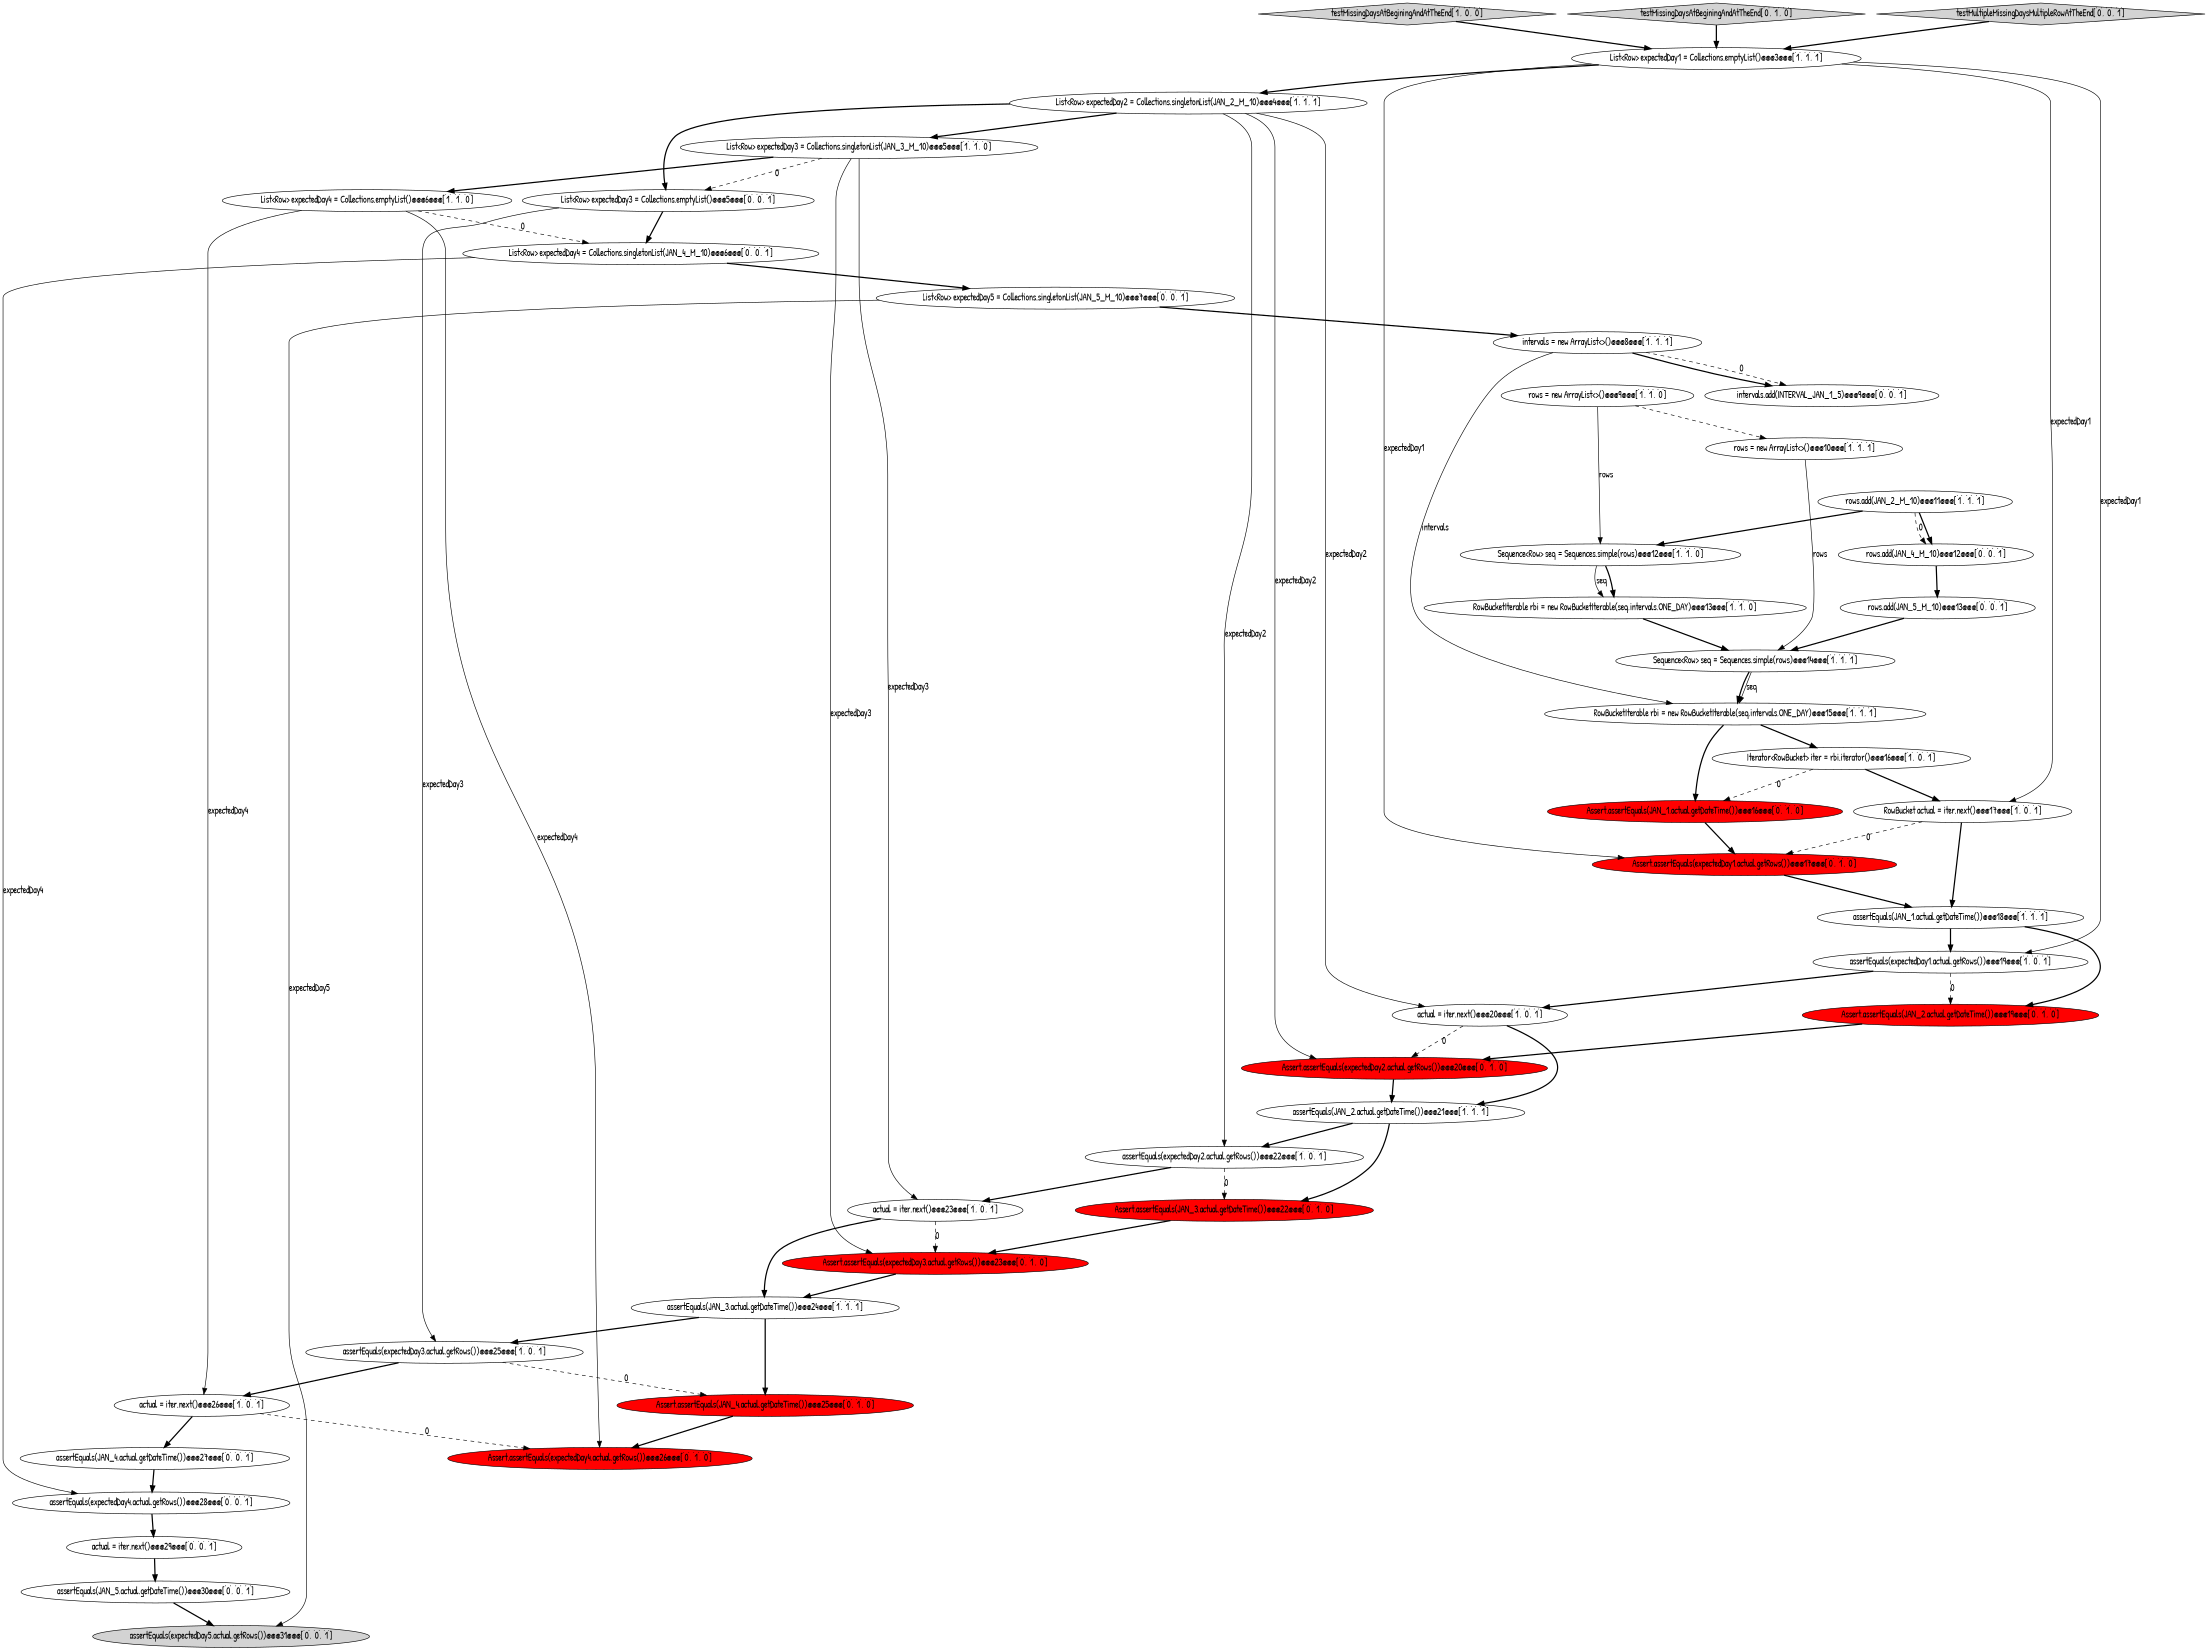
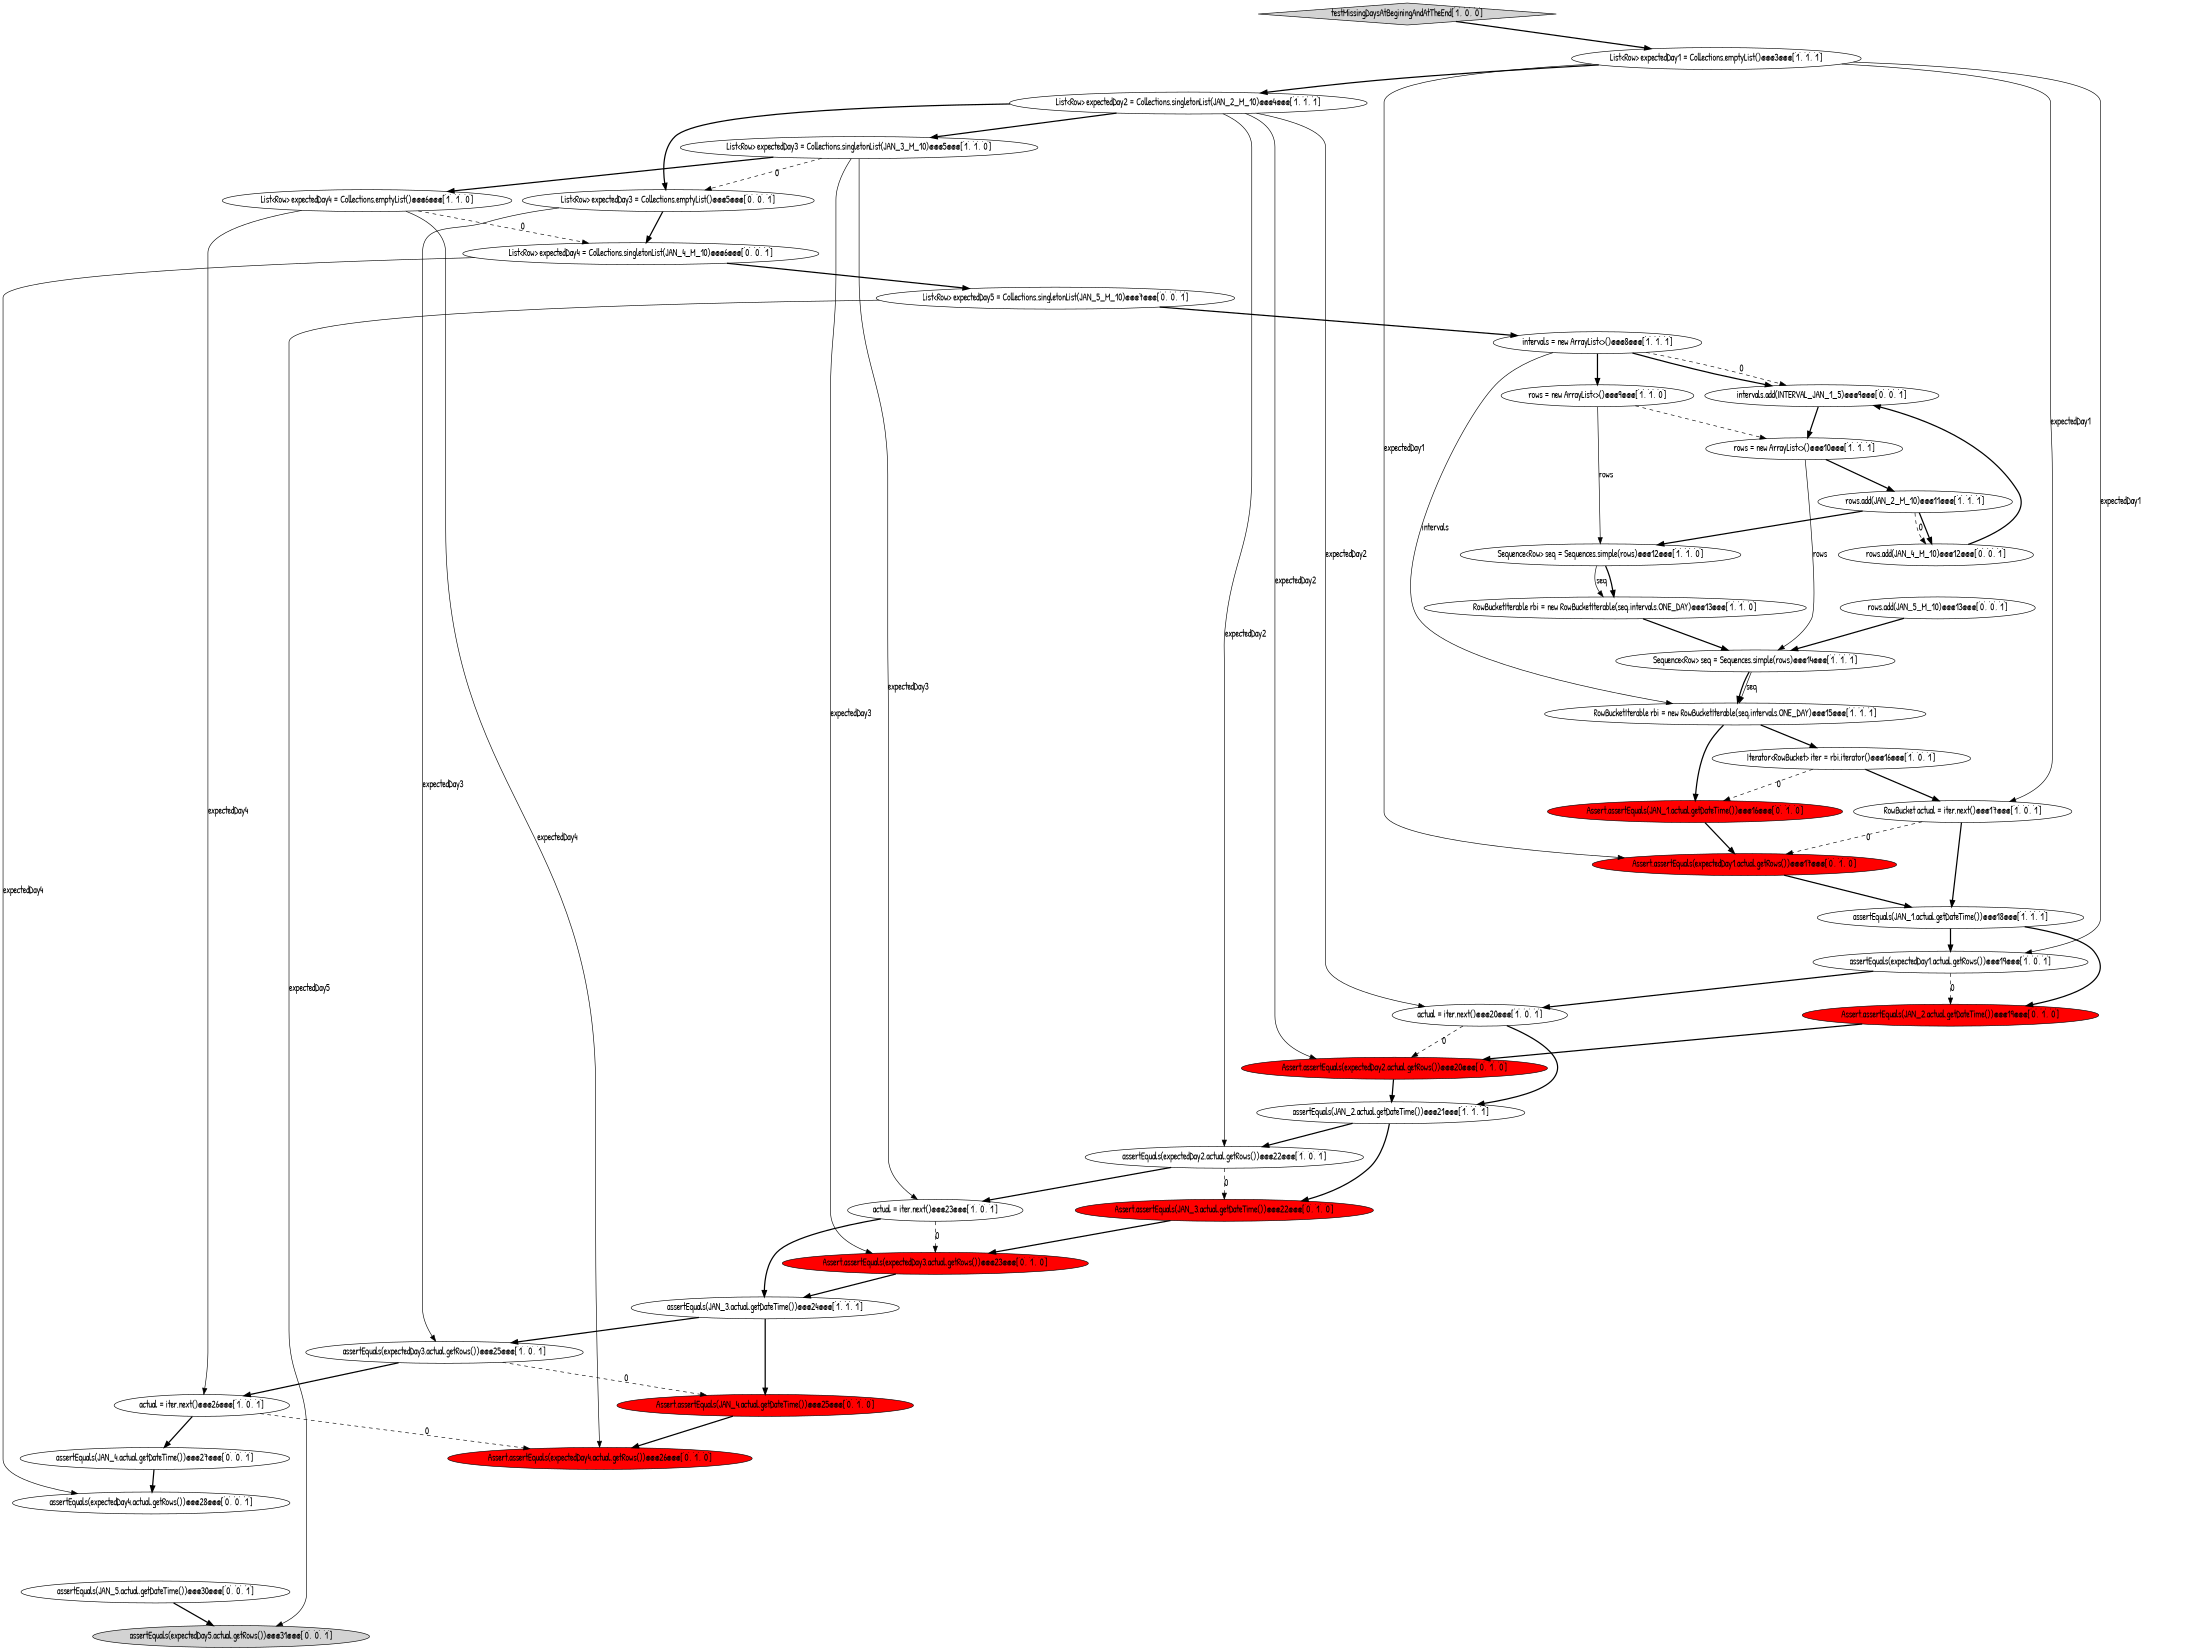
node "testMissingDaysAtBeginingAndAtTheEnd['0', '1', '0']": removed
node "testMultipleMissingDaysMultipleRowAtTheEnd['0', '0', '1']": removed
edge "intervals = new ArrayList<>()@@@8@@@['1', '1', '1']" -> "rows = new ArrayList<>()@@@9@@@['1', '1', '0']": added
edge "intervals.add(INTERVAL_JAN_1_5)@@@9@@@['0', '0', '1']" -> "rows = new ArrayList<>()@@@10@@@['1', '1', '1']": added
edge "rows = new ArrayList<>()@@@10@@@['1', '1', '1']" -> "rows.add(JAN_2_M_10)@@@11@@@['1', '1', '1']": added
edge "rows.add(JAN_4_M_10)@@@12@@@['0', '0', '1']" -> "rows.add(JAN_5_M_10)@@@13@@@['0', '0', '1']": now "rows.add(JAN_4_M_10)@@@12@@@['0', '0', '1']" -> "intervals.add(INTERVAL_JAN_1_5)@@@9@@@['0', '0', '1']"
node "actual = iter.next()@@@29@@@['0', '0', '1']": removed
